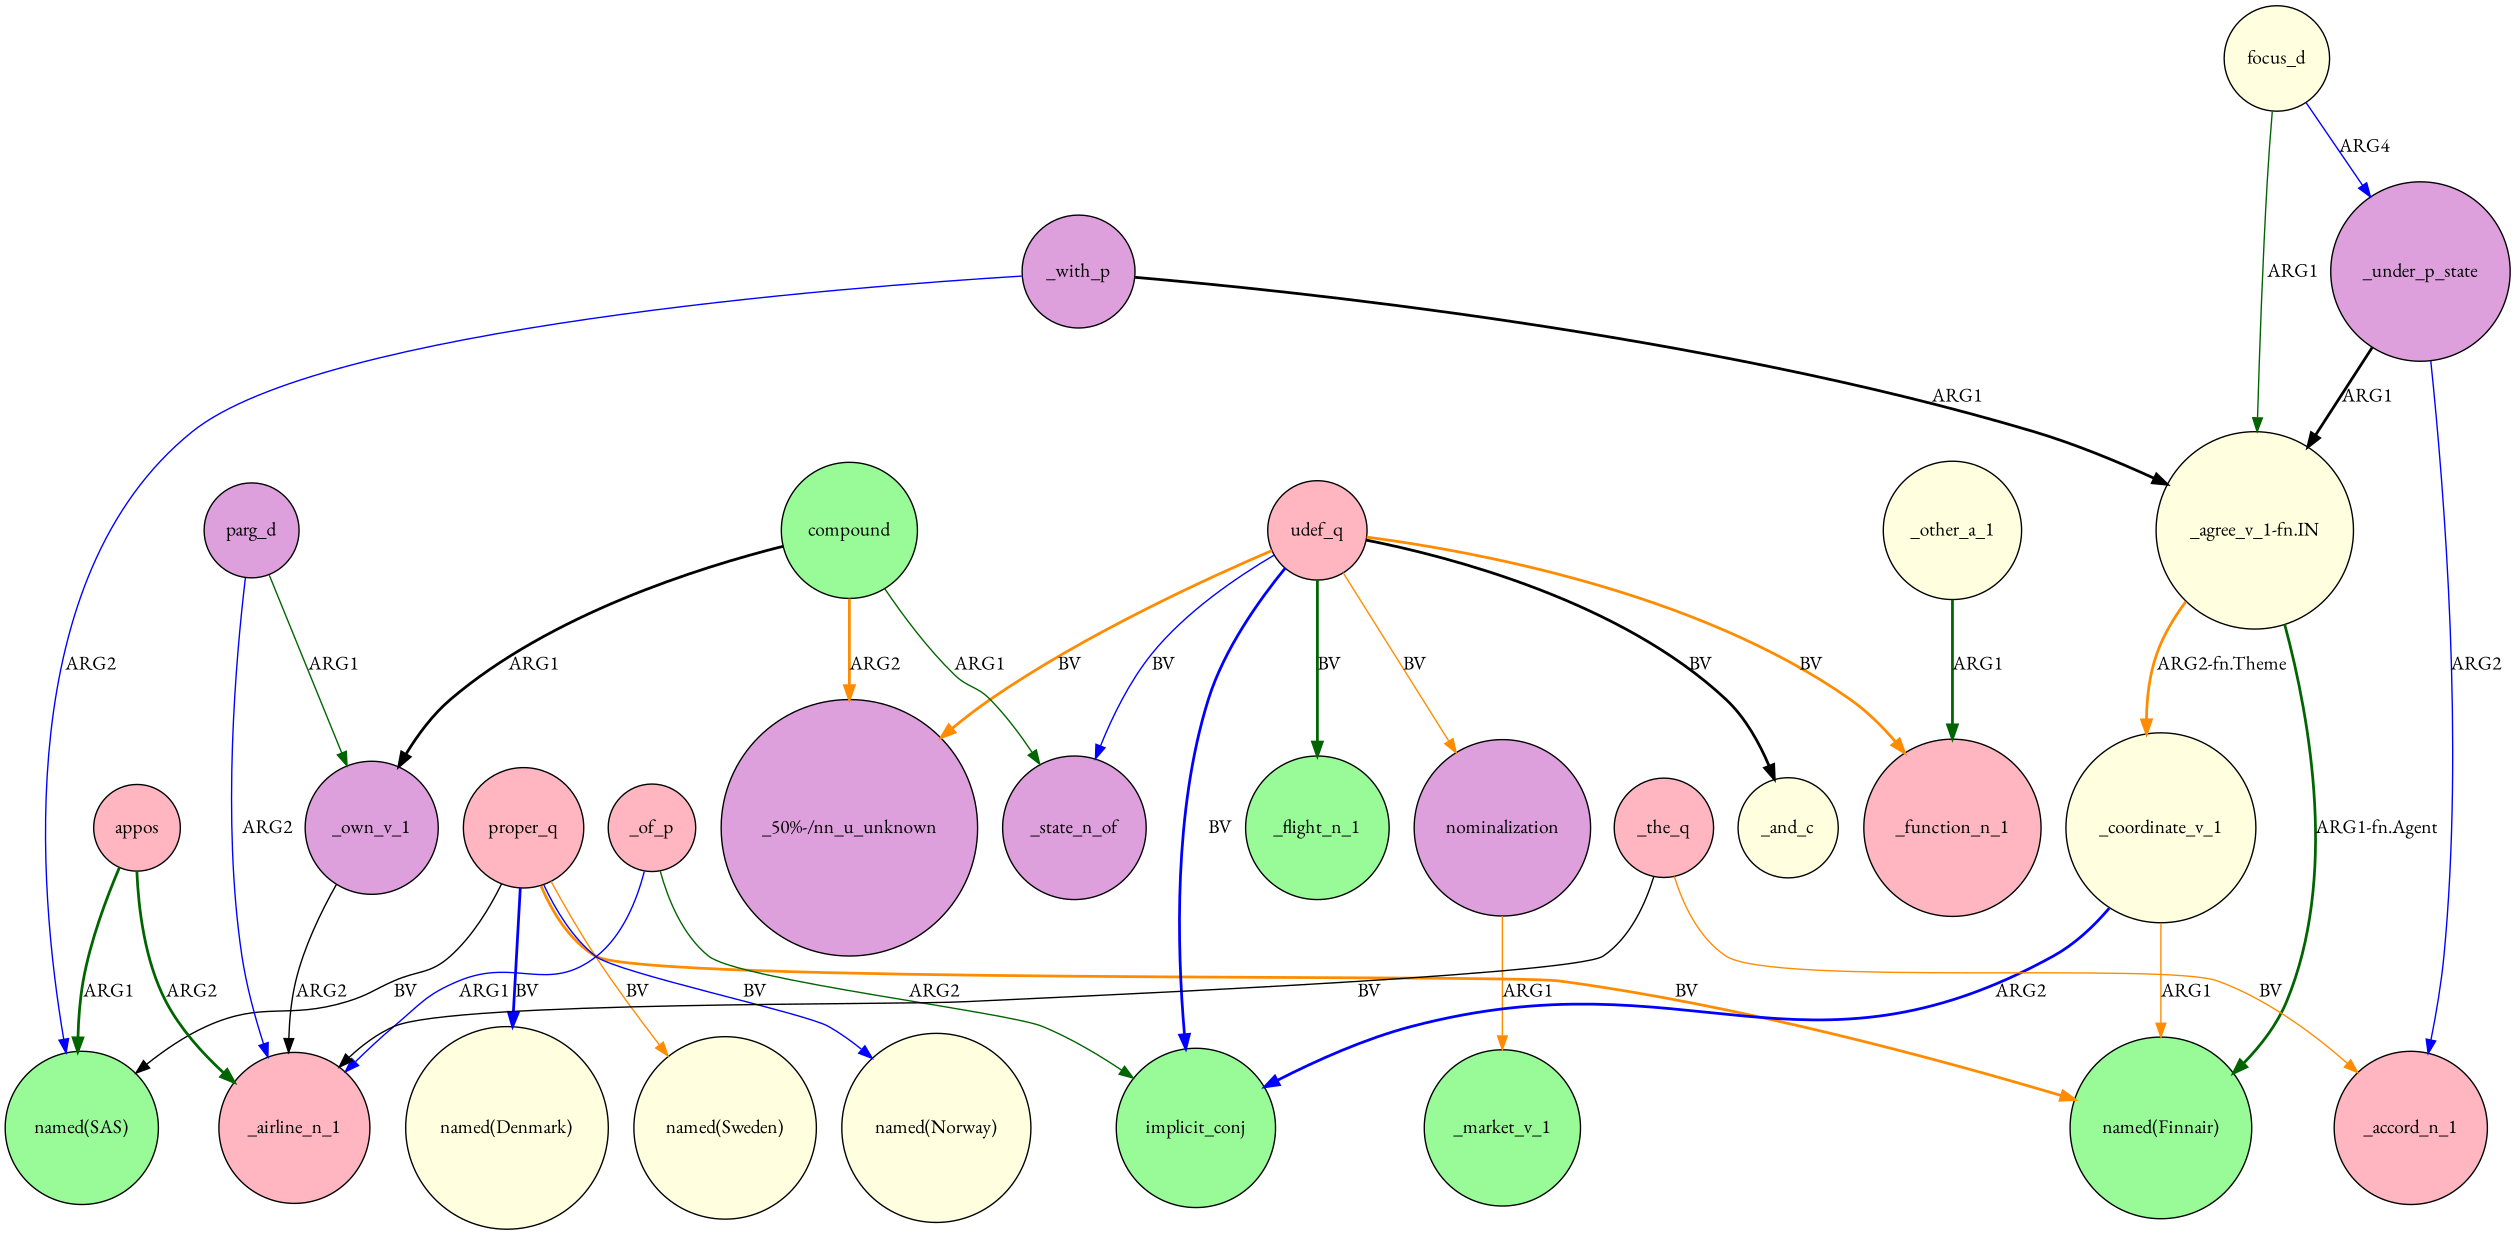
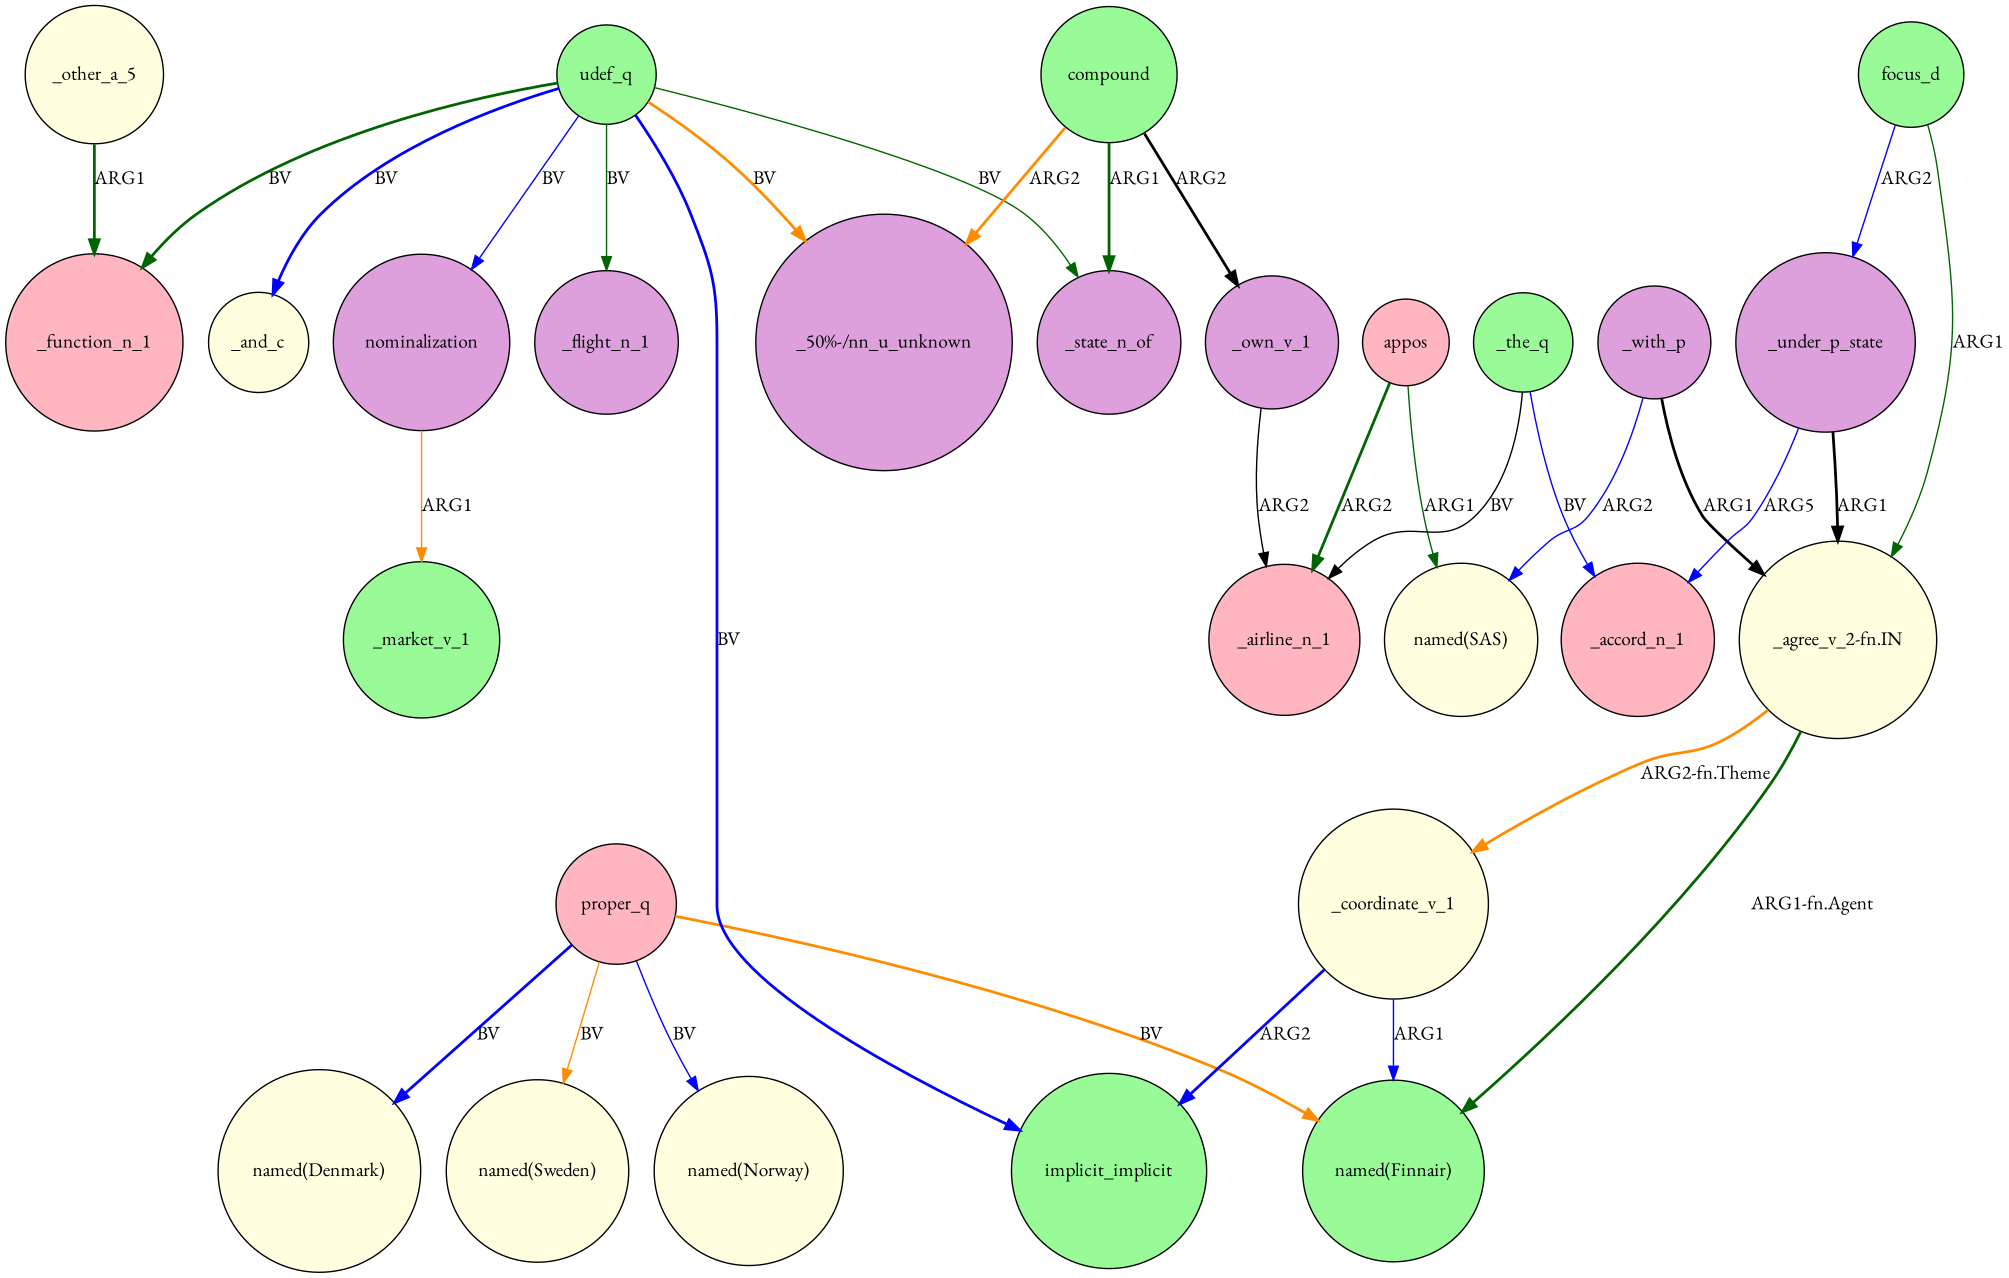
node "focus_d": fillcolor lightyellow -> palegreen
edge "focus_d" -> "_under_p_state": label "ARG4" -> "ARG2"
node "parg_d": removed
node "udef_q": fillcolor lightpink -> palegreen
node "_other_a_1": label "_other_a_1" -> "_other_a_5"
node "_agree_v_1-fn.IN": label "_agree_v_1-fn.IN" -> "_agree_v_2-fn.IN"
edge "udef_q" -> "_function_n_1": color darkorange -> darkgreen
edge "udef_q" -> "_and_c": color black -> blue
edge "udef_q" -> "_state_n_of": color blue -> darkgreen
edge "udef_q" -> "nominalization": color darkorange -> blue
edge "udef_q" -> "_flight_n_1": style bold -> solid
edge "compound" -> "_own_v_1": label "ARG1" -> "ARG2"
edge "_under_p_state" -> "_accord_n_1": label "ARG2" -> "ARG5"
edge "compound" -> "_state_n_of": style solid -> bold
node "_of_p": removed
node "_flight_n_1": fillcolor palegreen -> plum
node "_the_q": fillcolor lightpink -> palegreen
edge "appos" -> "named(SAS)": style bold -> solid
edge "_coordinate_v_1" -> "named(Finnair)": color darkorange -> blue
edge "_the_q" -> "_accord_n_1": color darkorange -> blue
edge "proper_q" -> "named(SAS)": removed, label "BV"
node "named(SAS)": fillcolor palegreen -> lightyellow
node "implicit_conj": label "implicit_conj" -> "implicit_implicit"
